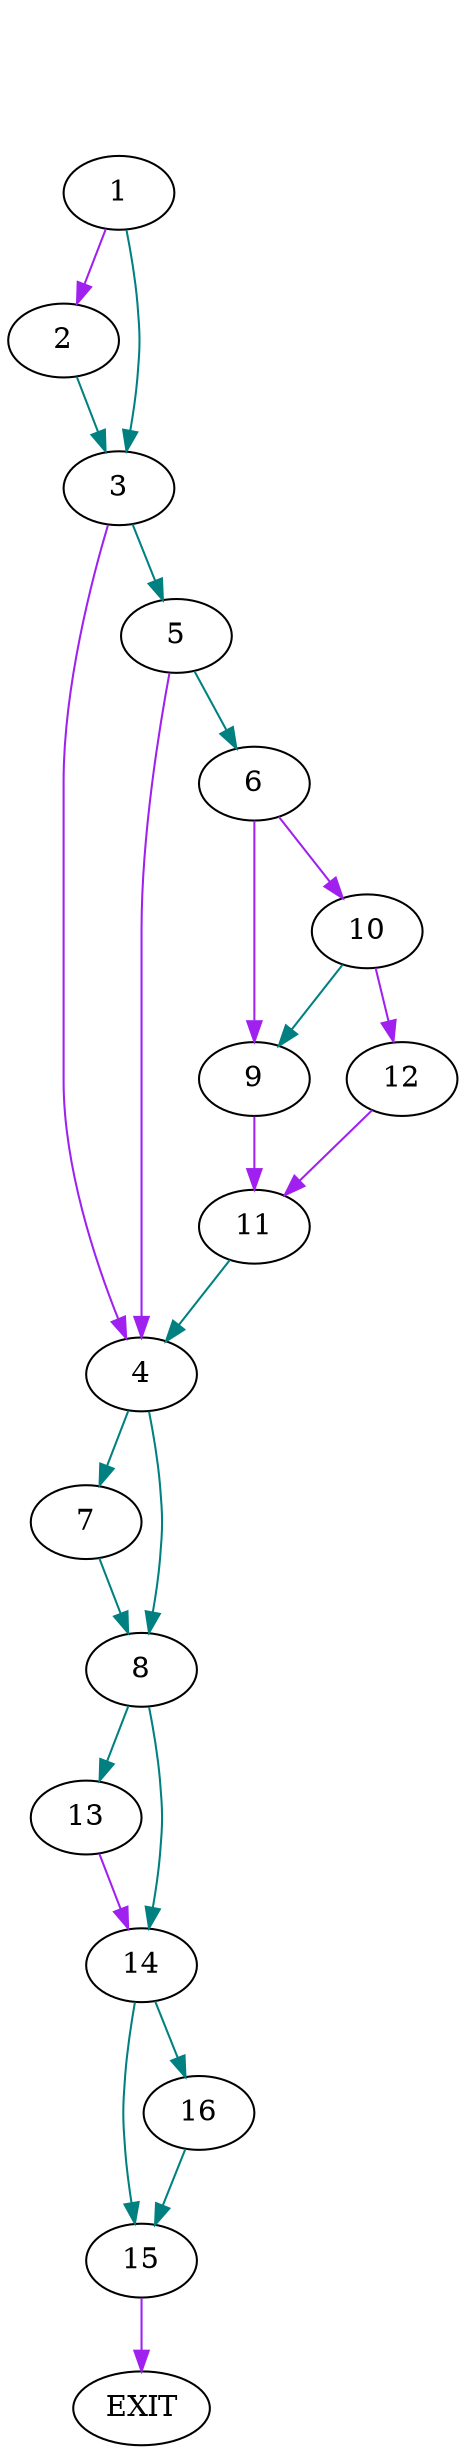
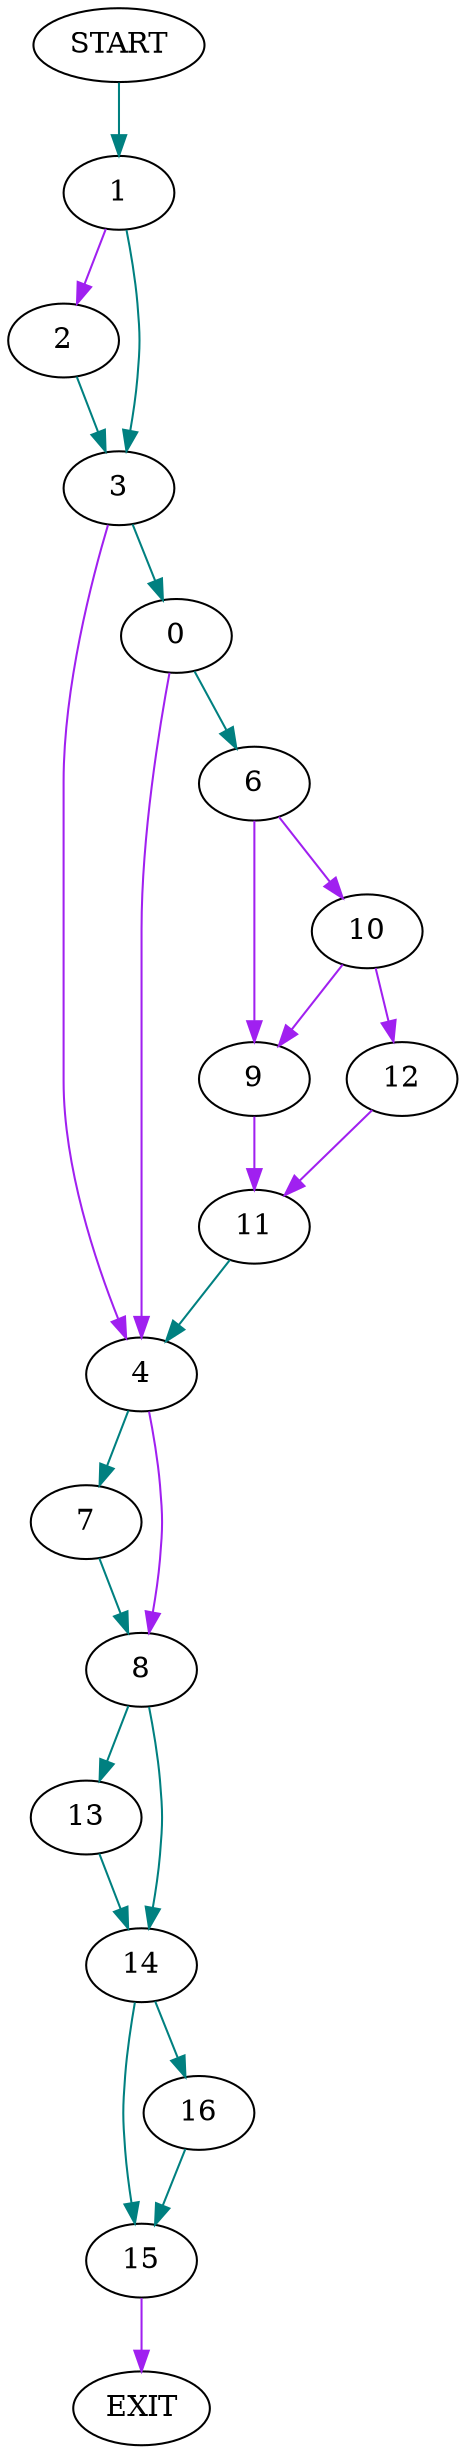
node "START": added
node "5": label "5" -> "0"
edge "10" -> "9": color teal -> purple
edge "4" -> "8": color teal -> purple
edge "13" -> "14": color purple -> teal
